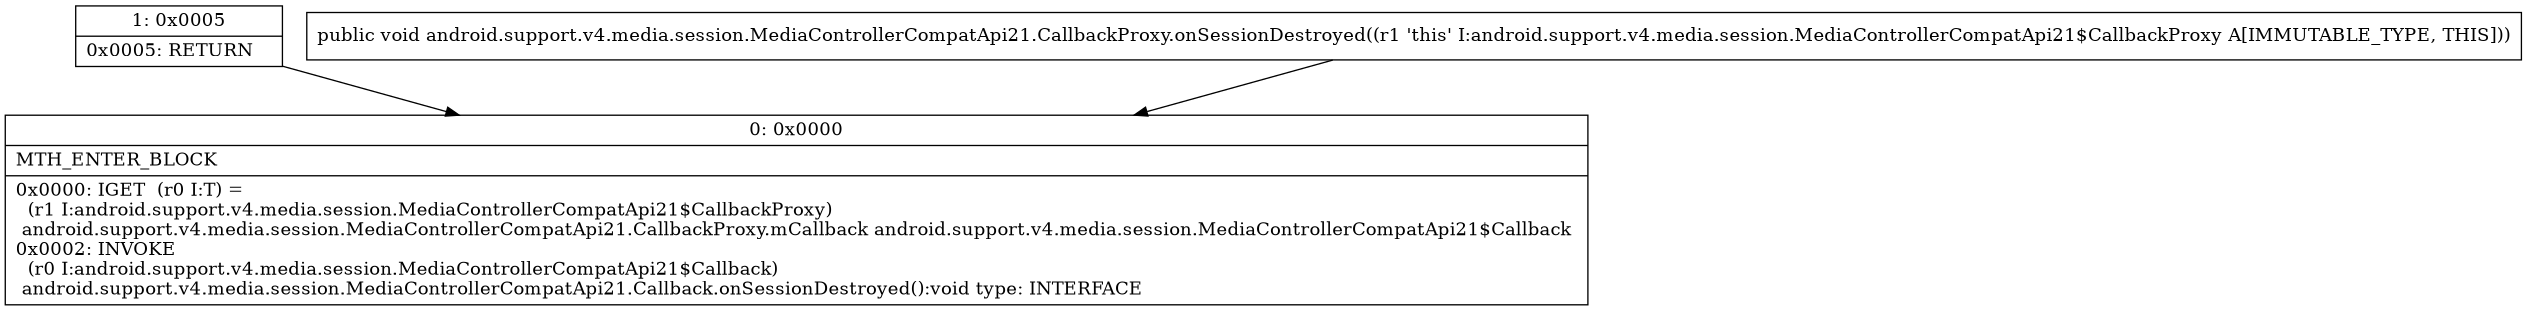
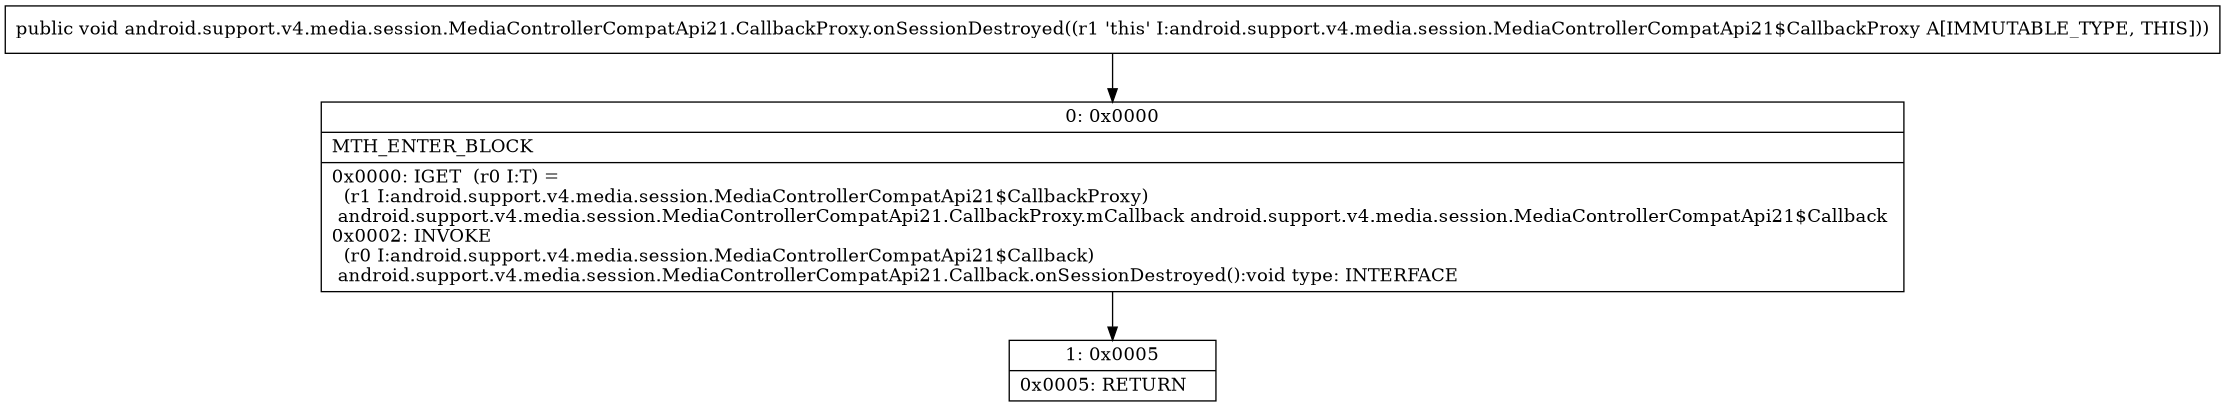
edge "1: 0x0005" -> "0: 0x0000": reversed
